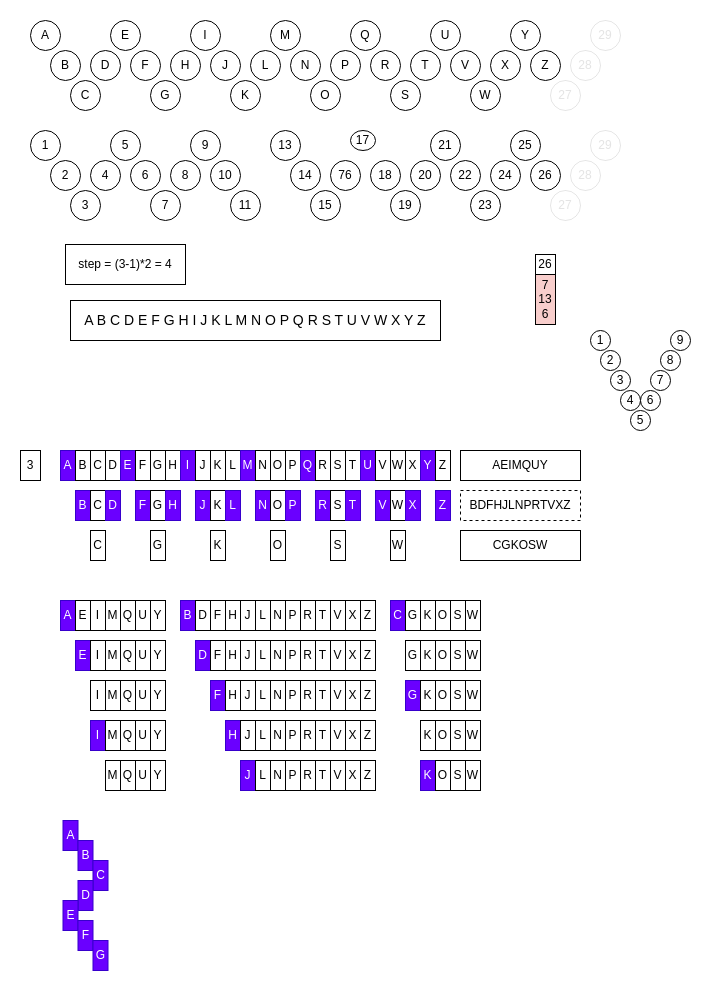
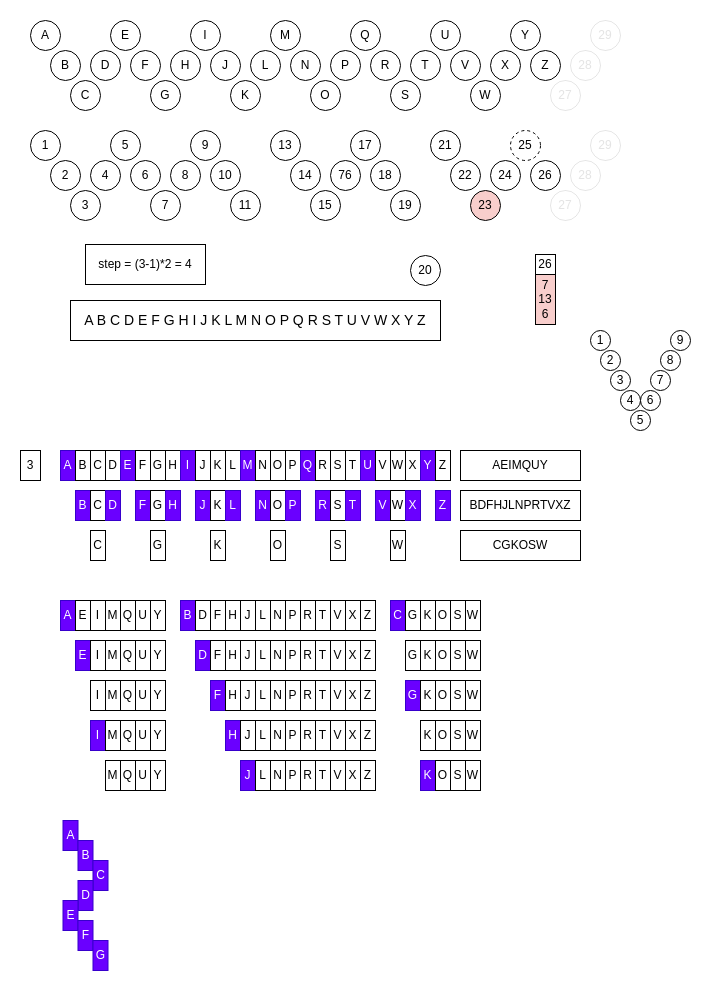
node "17": size 25x20 -> 30x30
node "25": style solid -> dashed
node "20": moved (426, 176) -> (426, 271)
node "23": fillcolor #ffffff -> #f8cecc
node "step = (3-1)*2 = 4": moved (126, 265) -> (146, 265)
node "BDFHJLNPRTVXZ": style dashed -> solid
